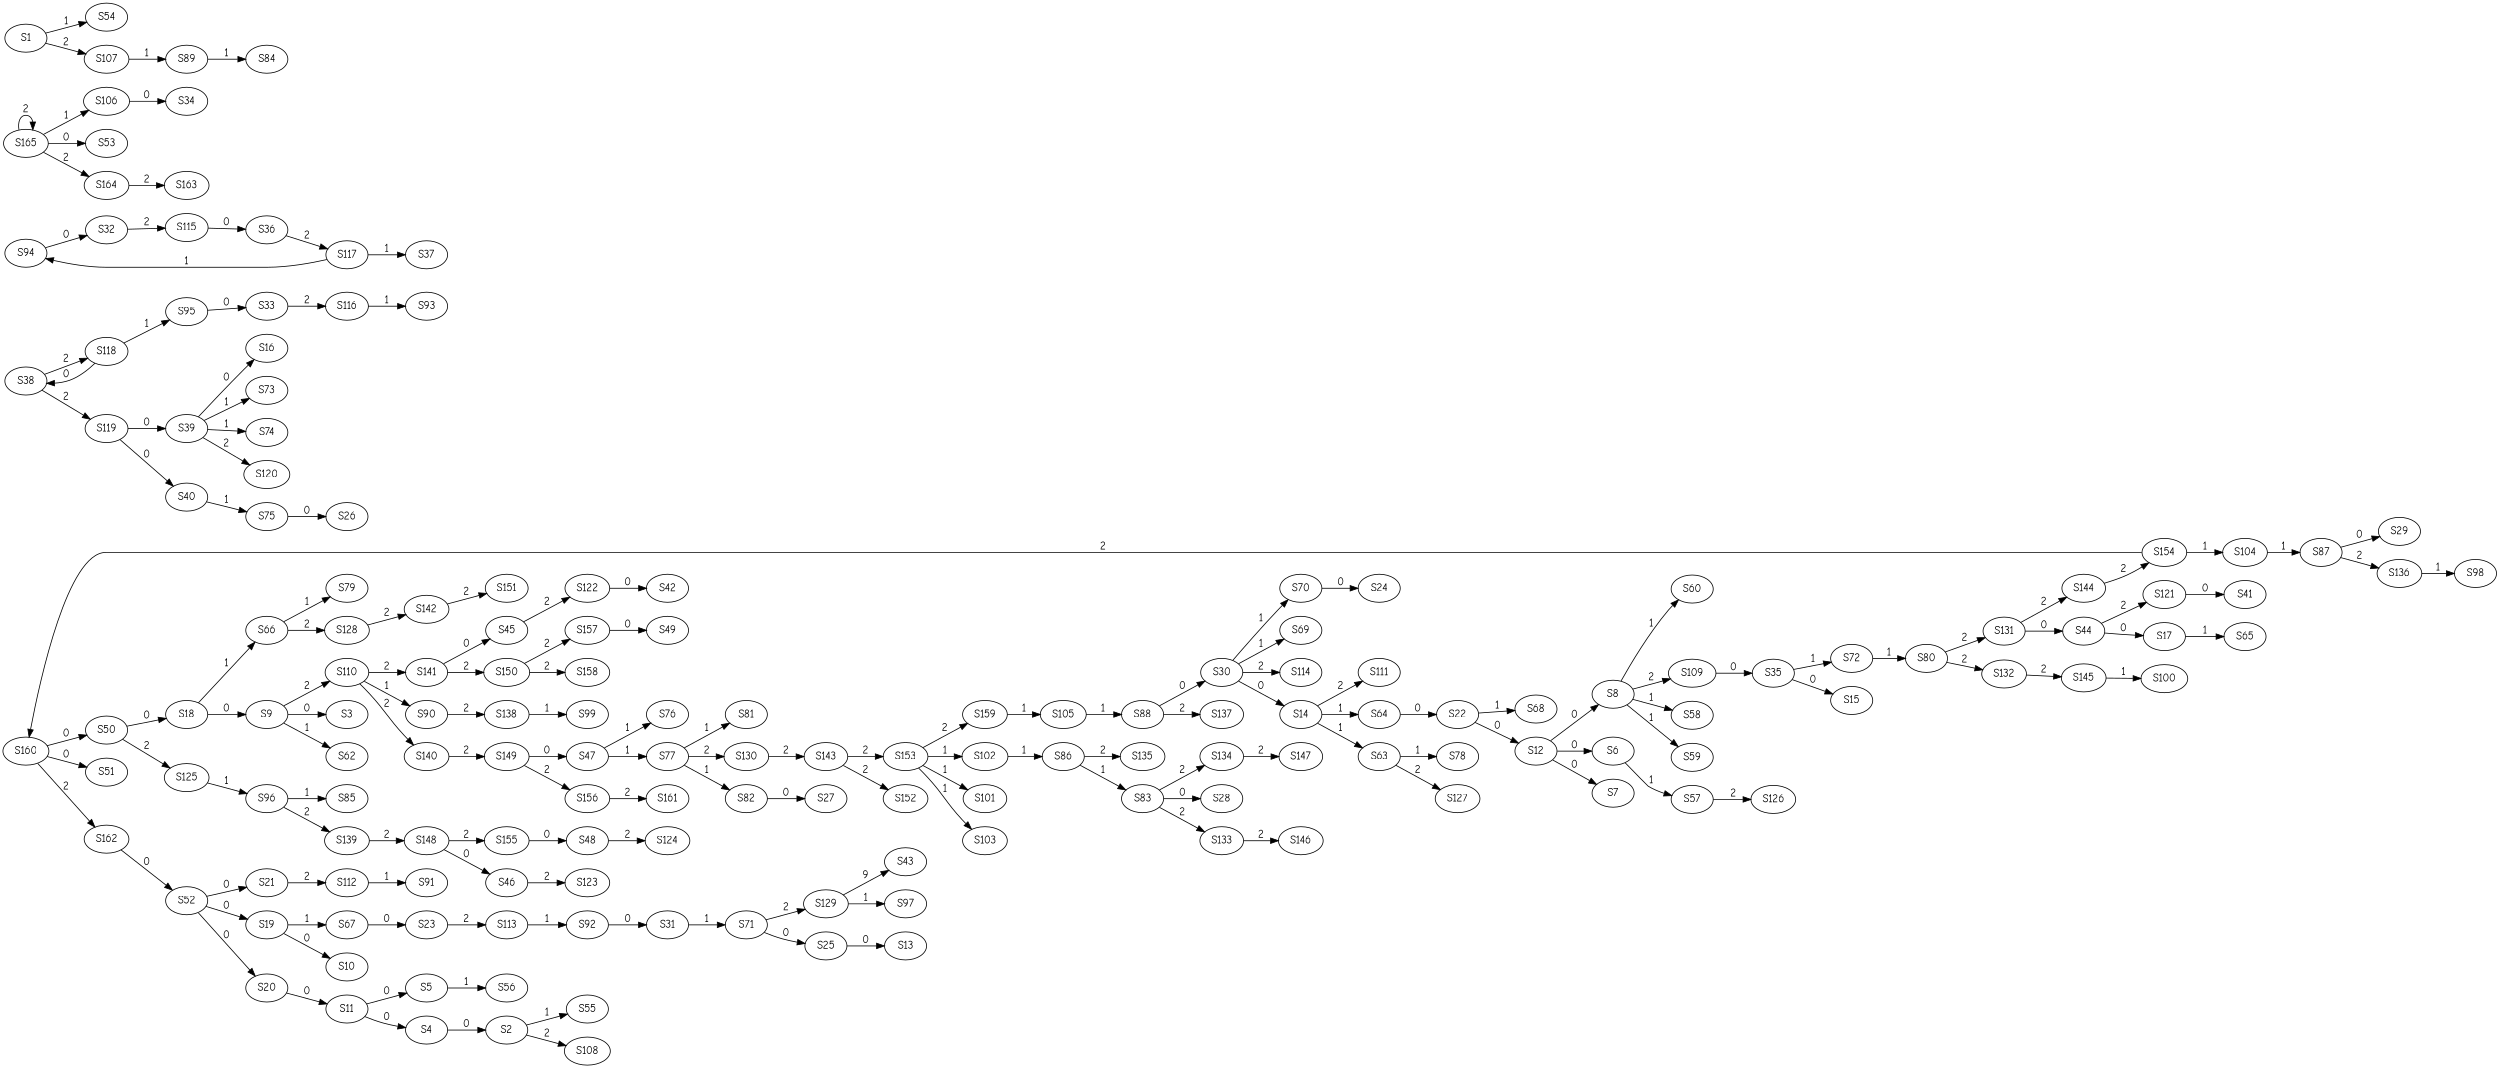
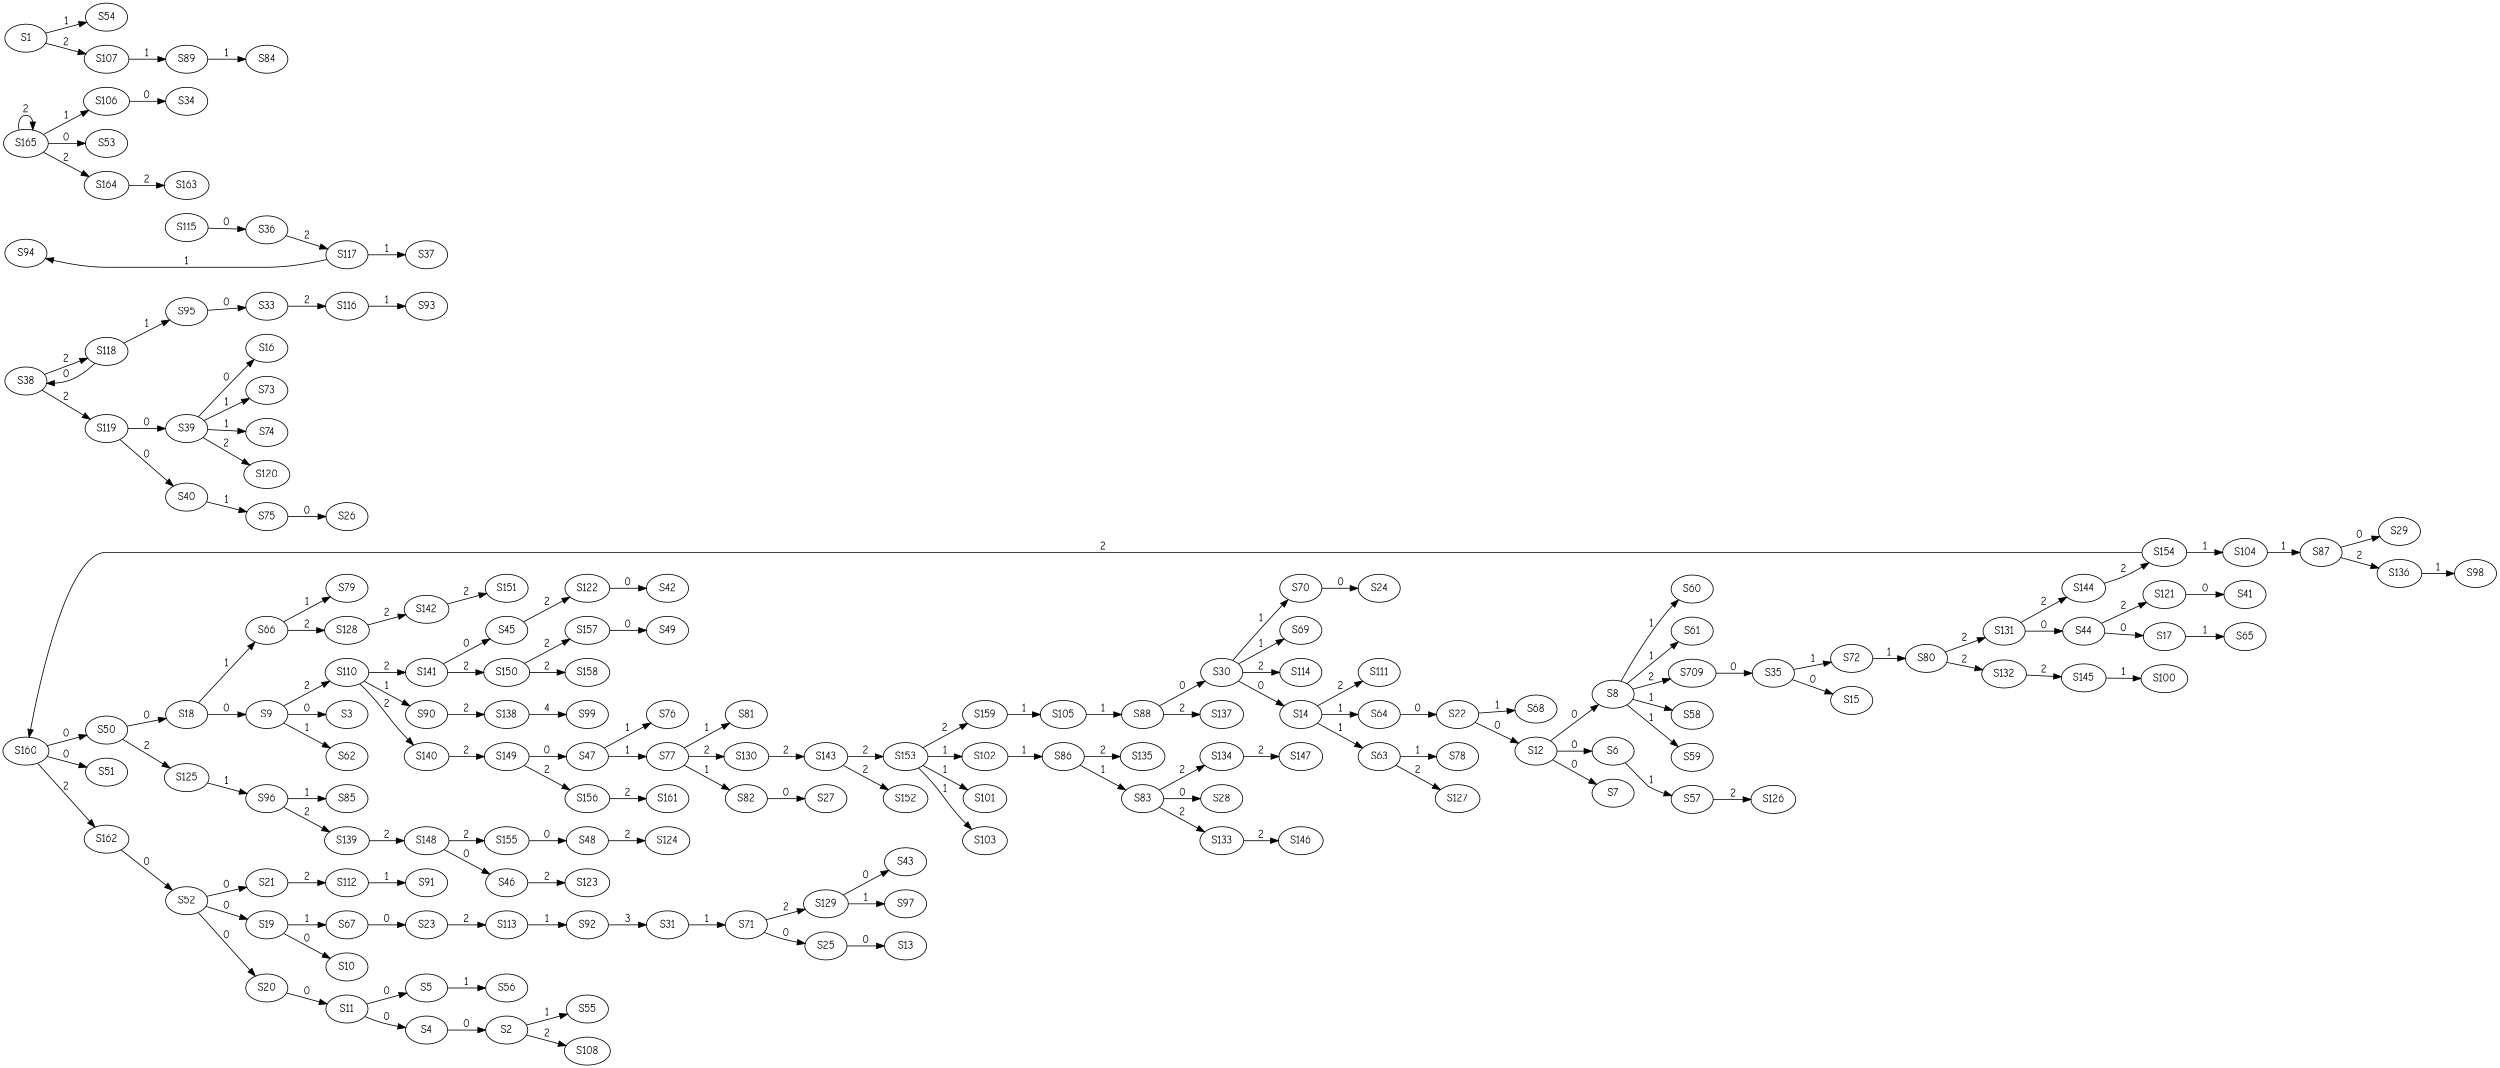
node "S32": removed
node "S61": added
node "S109": label "S109" -> "S709"
edge "S138" -> "S99": label "1" -> "4"
edge "S129" -> "S43": label "9" -> "0"
edge "S92" -> "S31": label "0" -> "3"
